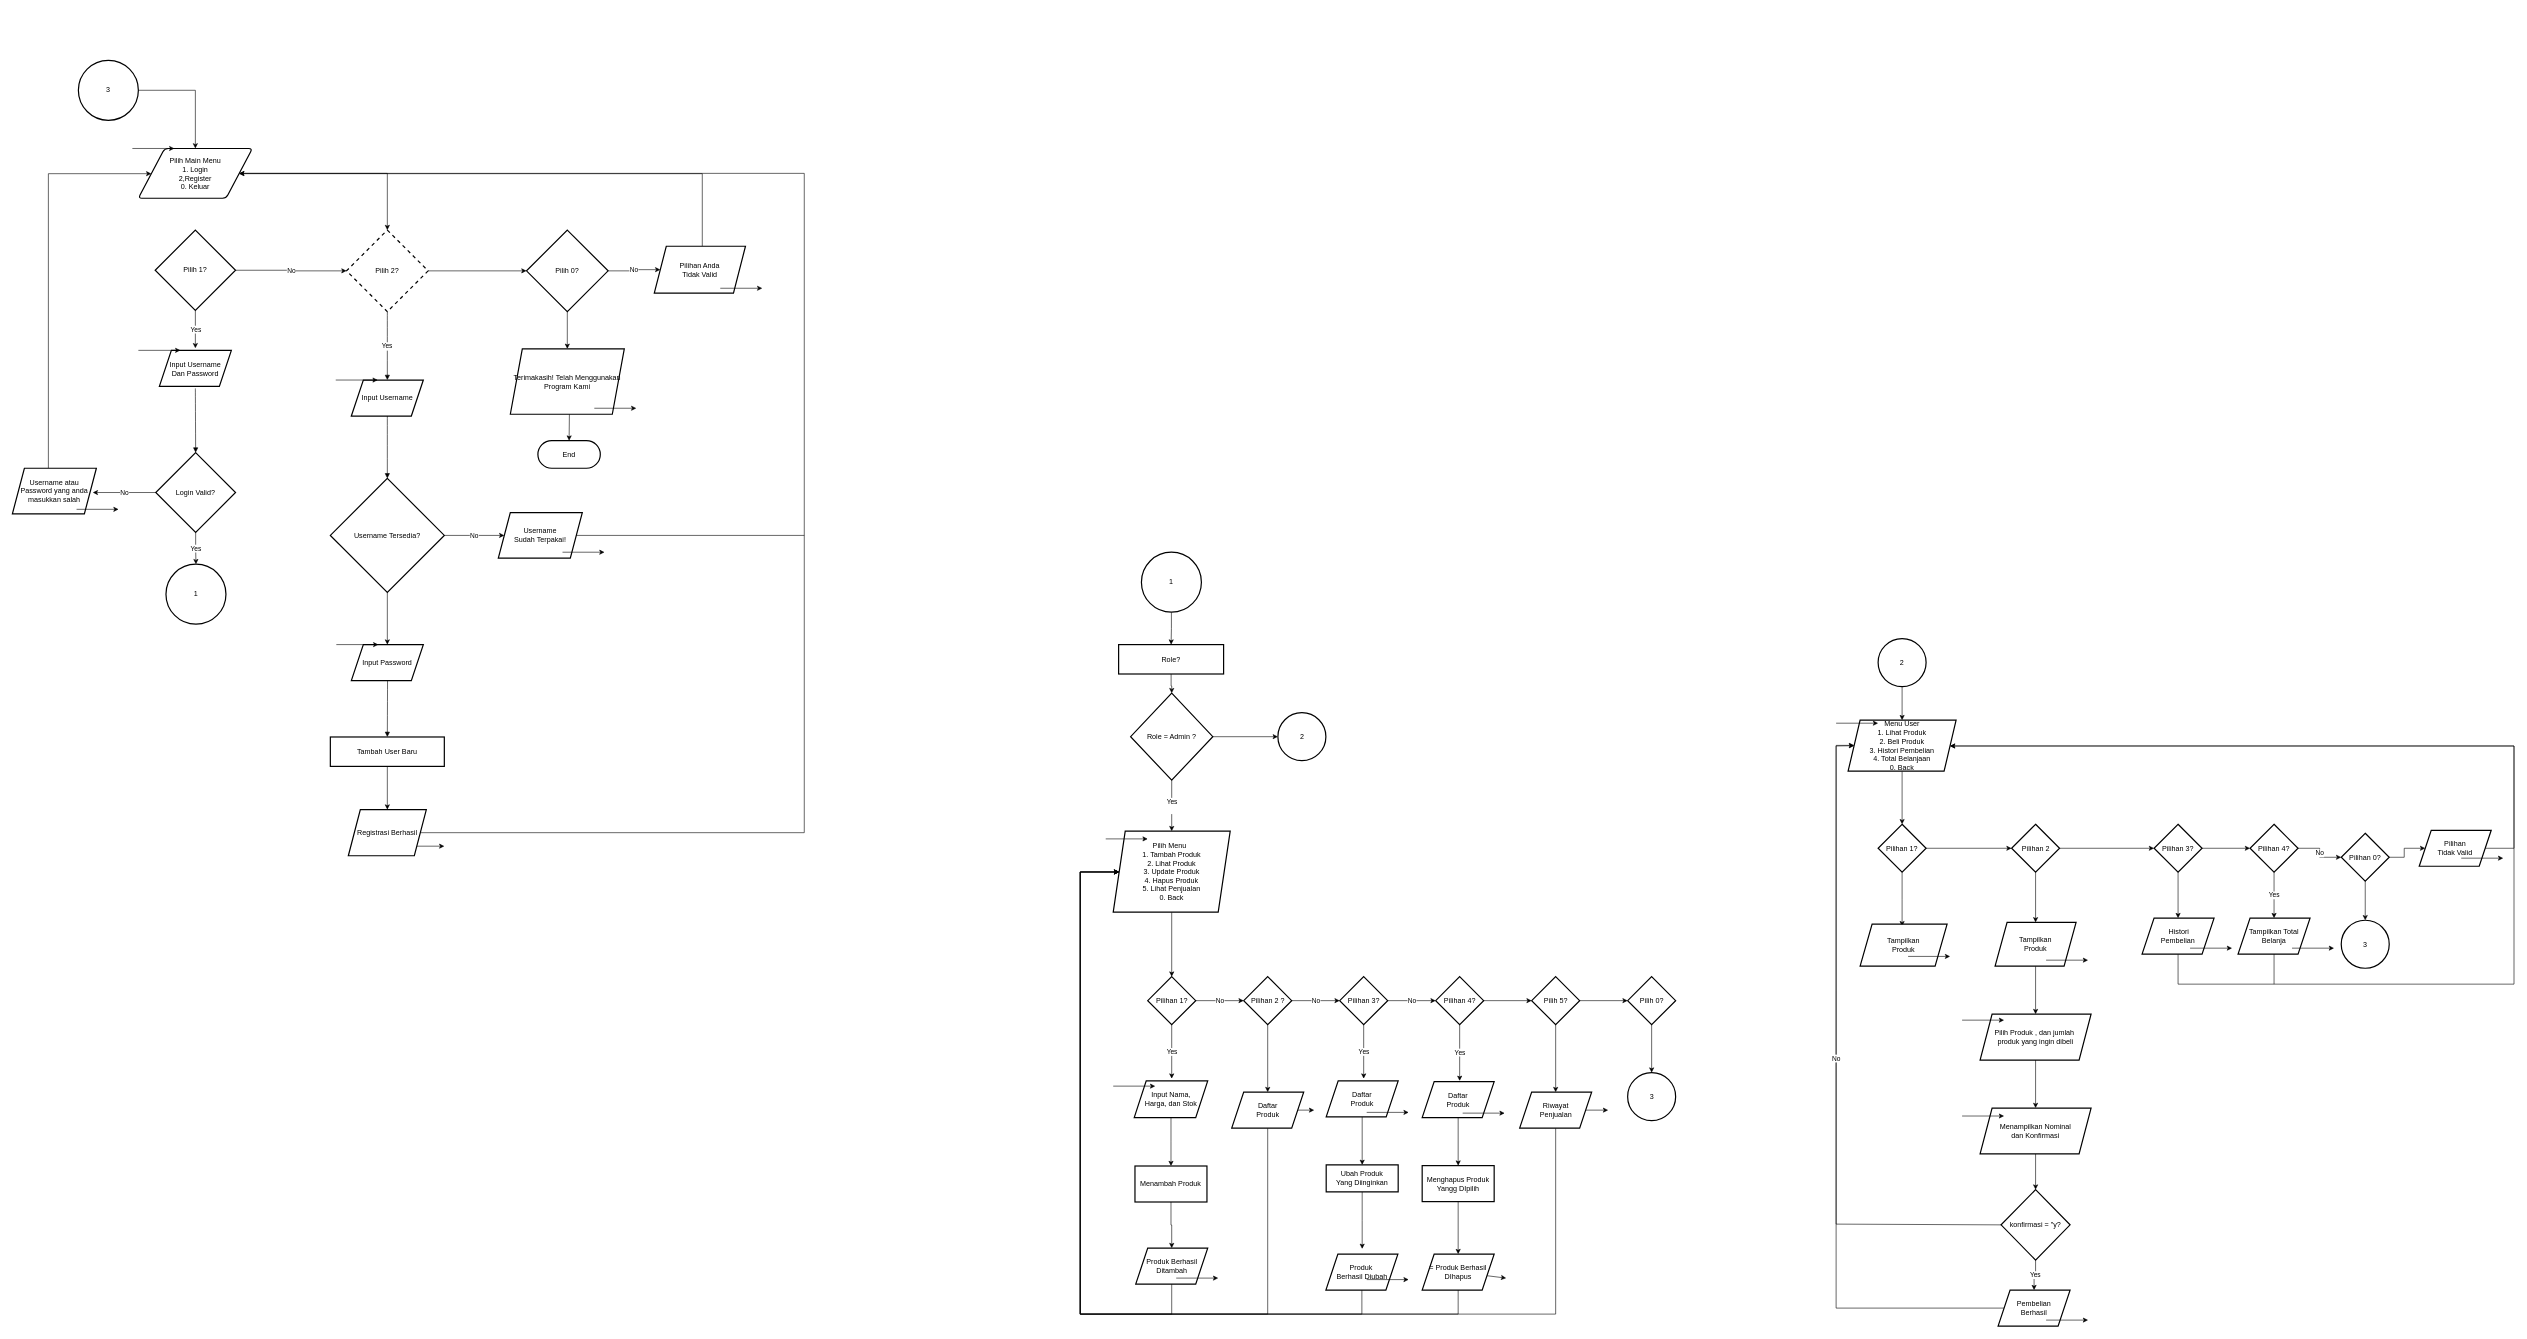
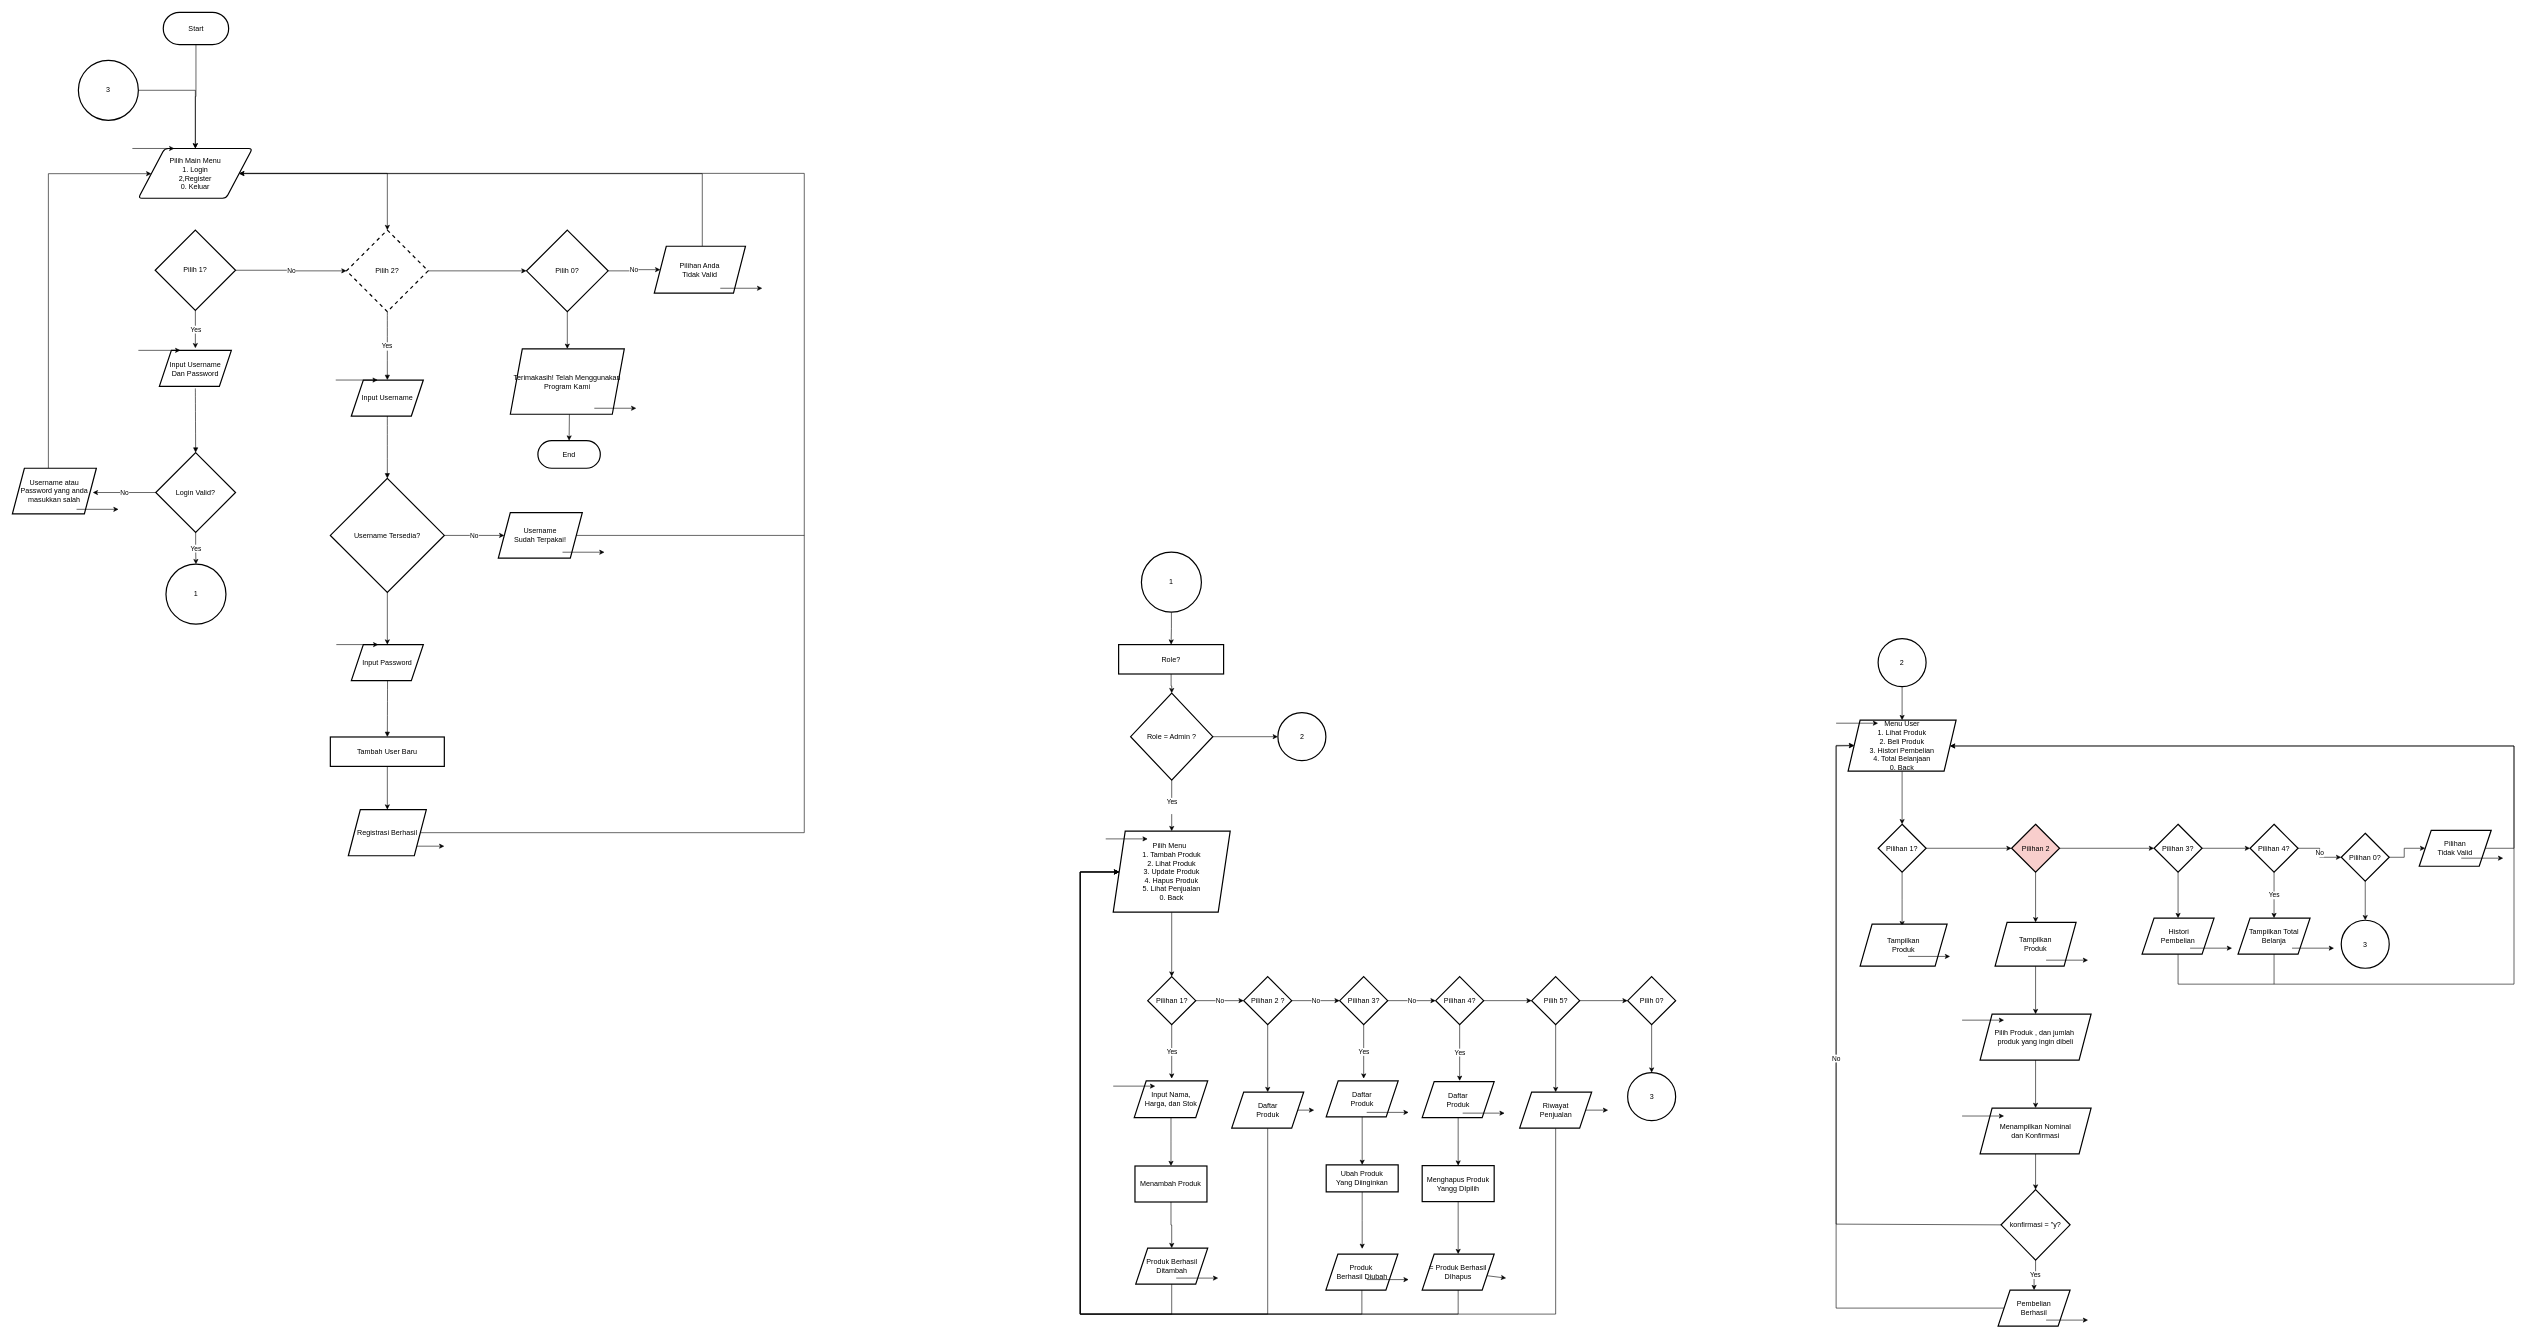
node "Start": added
edge "Start" -> "Pilih Main Menu 1. Login 2,Register 0. Keluar": added
node "Pilihan 2": fillcolor #ffffff -> #f8cecc
